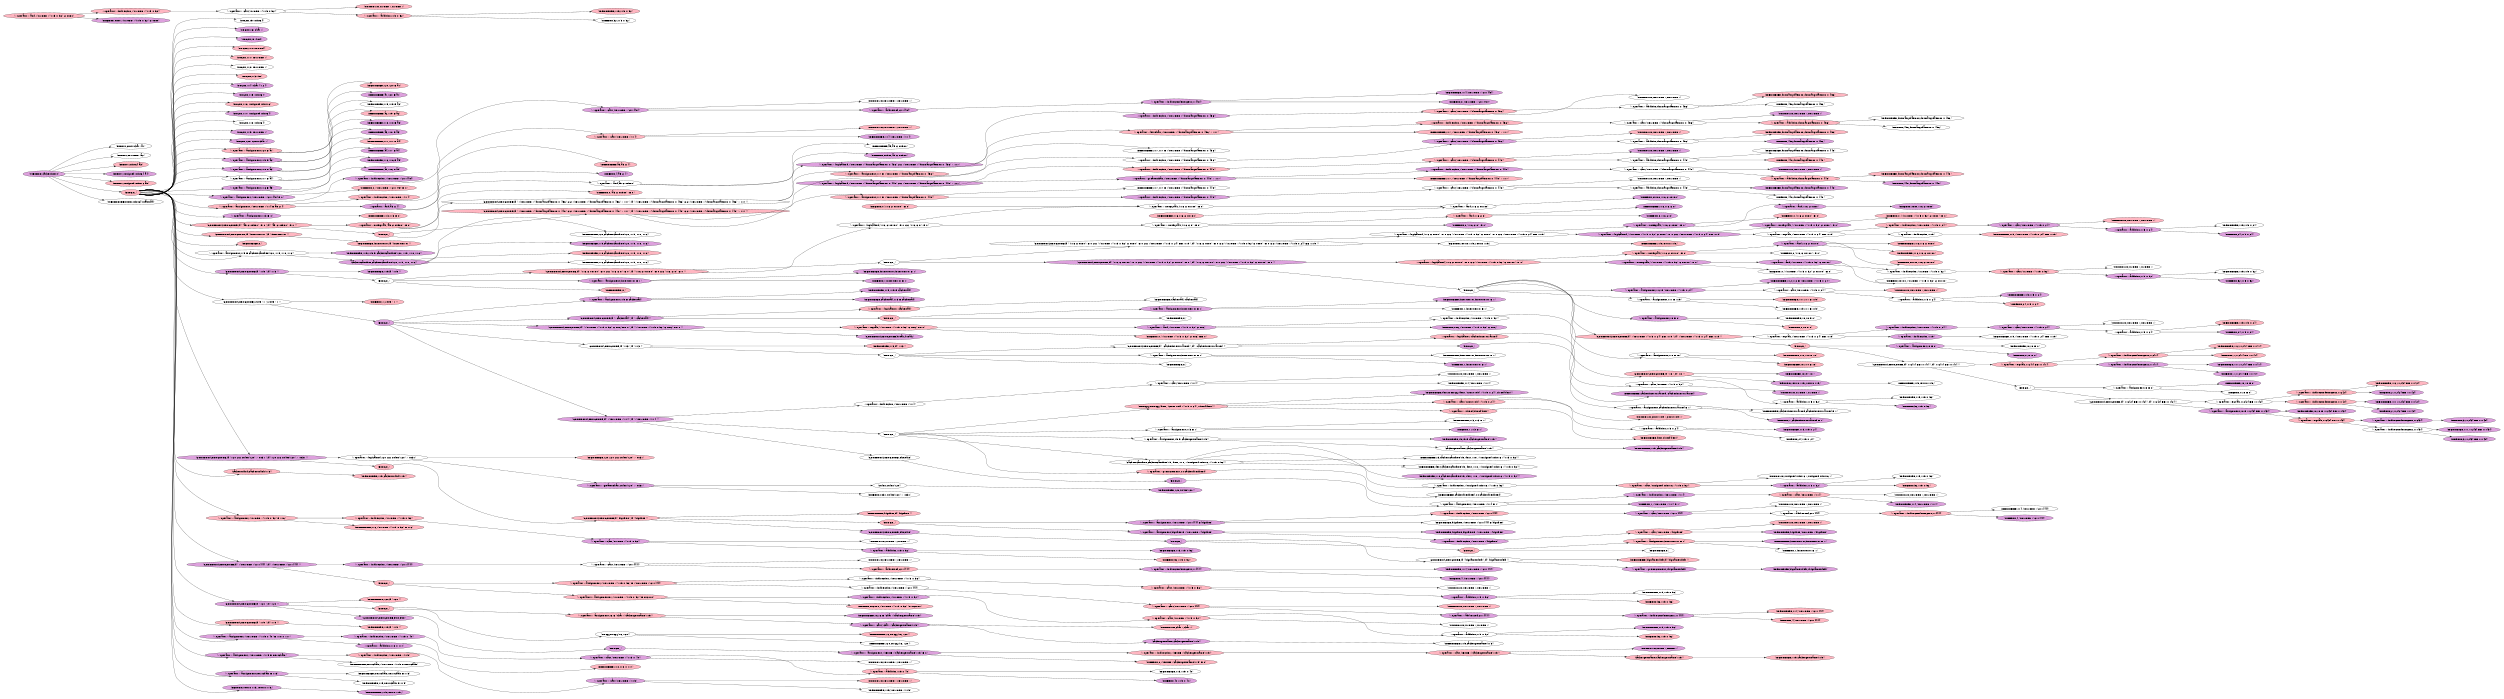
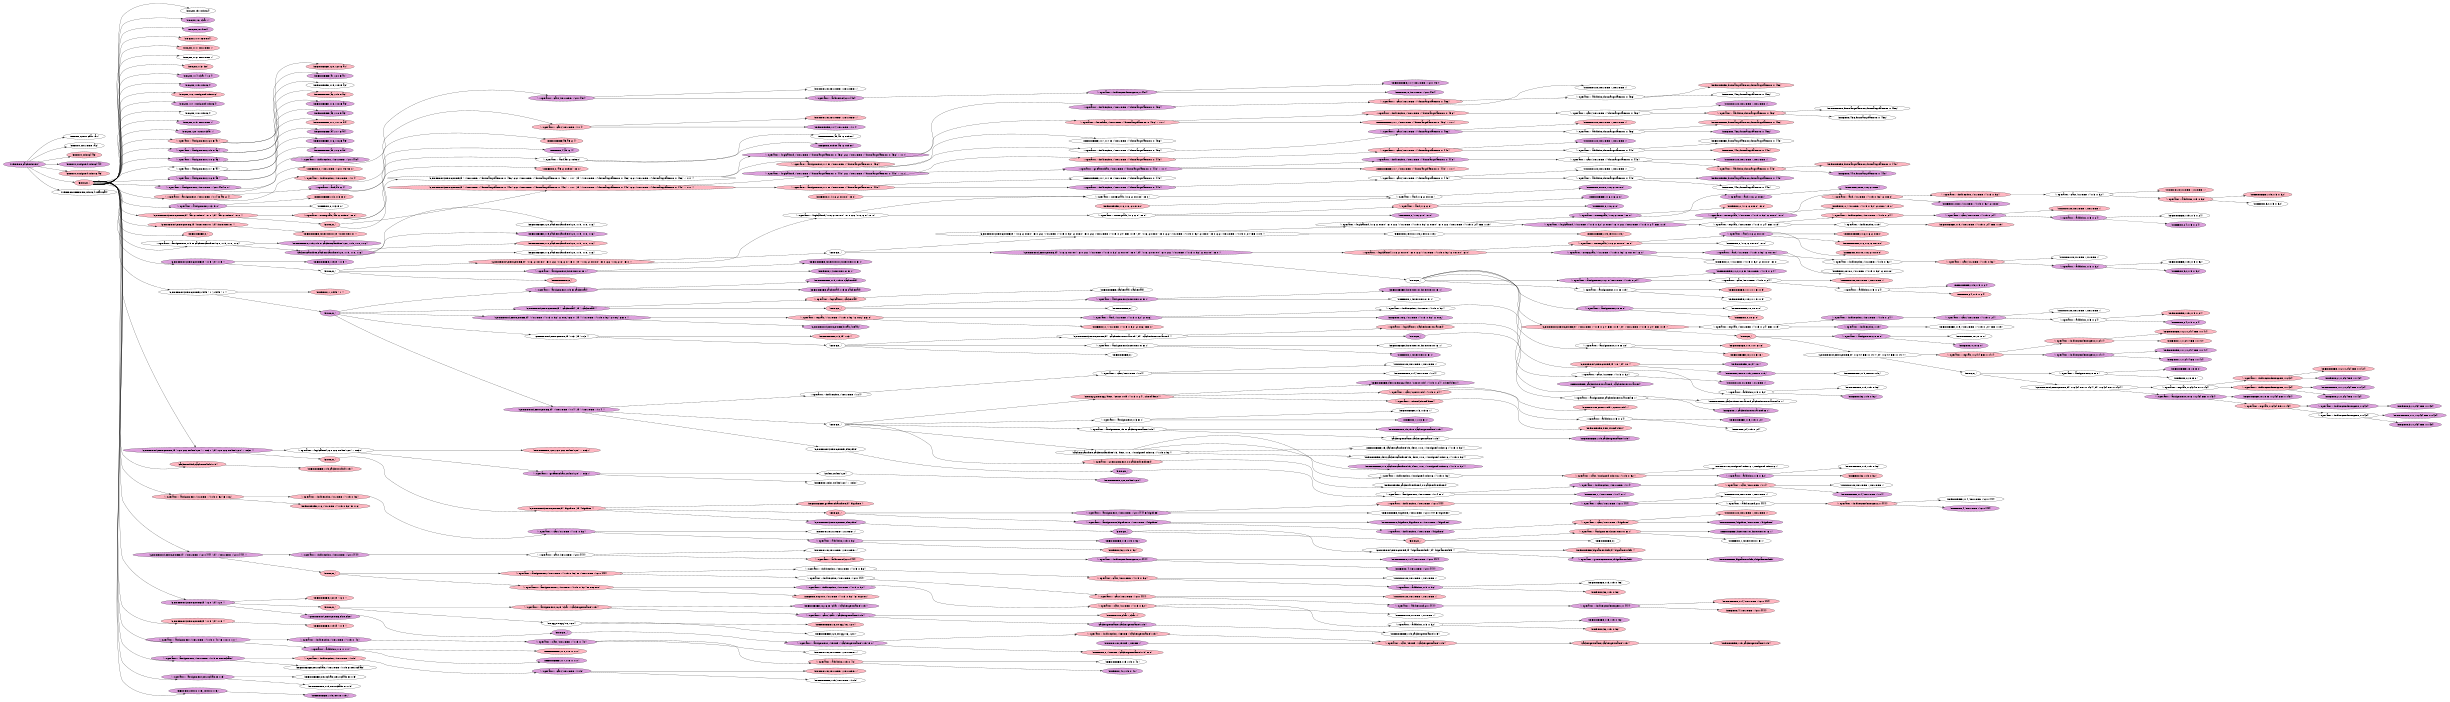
edge "(<operator>.notEquals,(*(_WORD *)(v15 + 52) & 0x80) != 0)" -> "(<operator>.and,*(_WORD *)(v15 + 52) & 0x80)": added
node "(LITERAL,0,v13 = 0)": added
node "(IDENTIFIER,big_free,if ( big_free ))": label "(IDENTIFIER,big_free,if ( big_free ))" -> "(IDENTIFIER,greaterThan_free,if ( big_free ))"
edge "(<operator>.cast,(_BYTE *)cache_get_name(v15))" -> "(UNKNOWN,_BYTE *,_BYTE *)": reversed
node "(IDENTIFIER,v17,v18 + v17)": added
